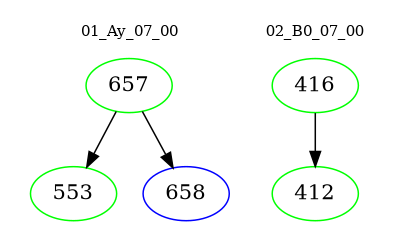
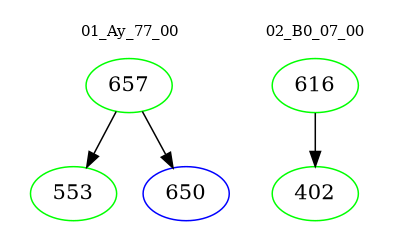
cluster "01_Ay_07_00": label "01_Ay_07_00" -> "01_Ay_77_00"
node "416": label "416" -> "616"
node "658": label "658" -> "650"
node "412": label "412" -> "402"
